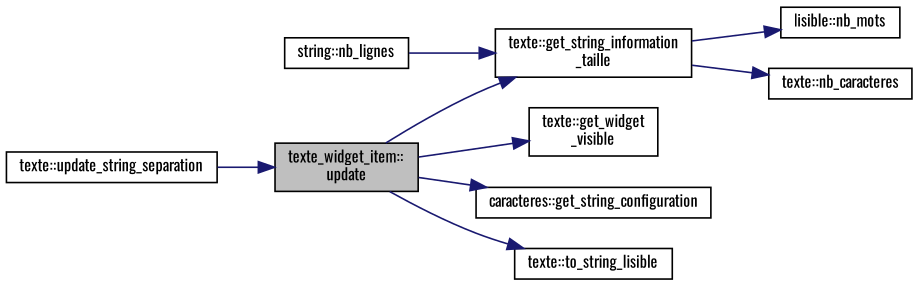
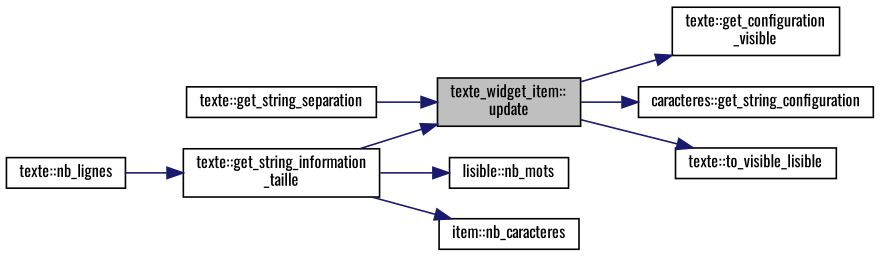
node "string::nb_lignes": label "string::nb_lignes" -> "texte::nb_lignes"
node "texte::nb_caracteres": label "texte::nb_caracteres" -> "item::nb_caracteres"
edge "texte_widget_item:: update" -> "texte::get_string_information _taille": reversed
node "texte::get_widget _visible": label "texte::get_widget _visible" -> "texte::get_configuration _visible"
node "texte::update_string_separation": label "texte::update_string_separation" -> "texte::get_string_separation"
node "texte::to_string_lisible": label "texte::to_string_lisible" -> "texte::to_visible_lisible"
